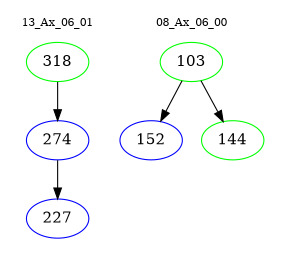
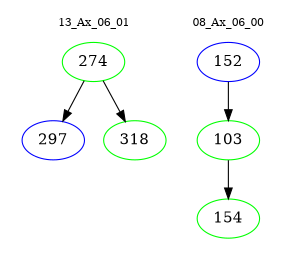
edge "318" -> "274": reversed
edge "103" -> "152": reversed
node "274": color blue -> green
node "144": label "144" -> "154"
node "227": label "227" -> "297"
